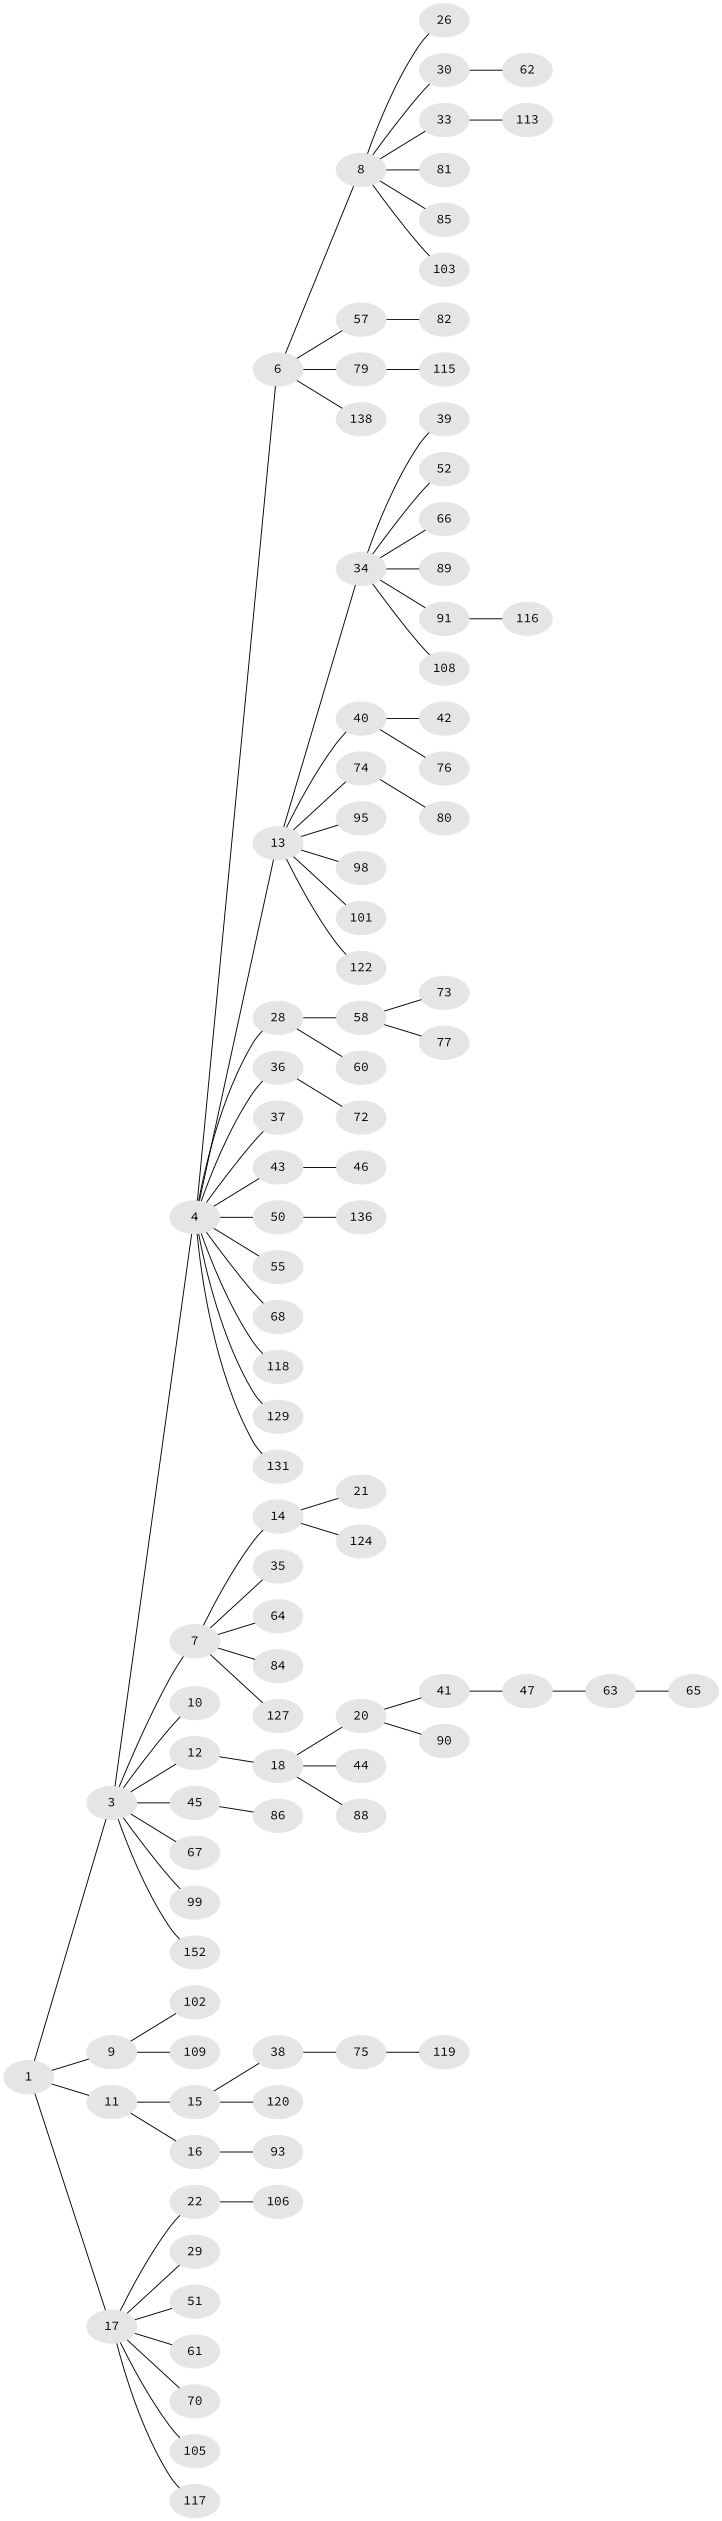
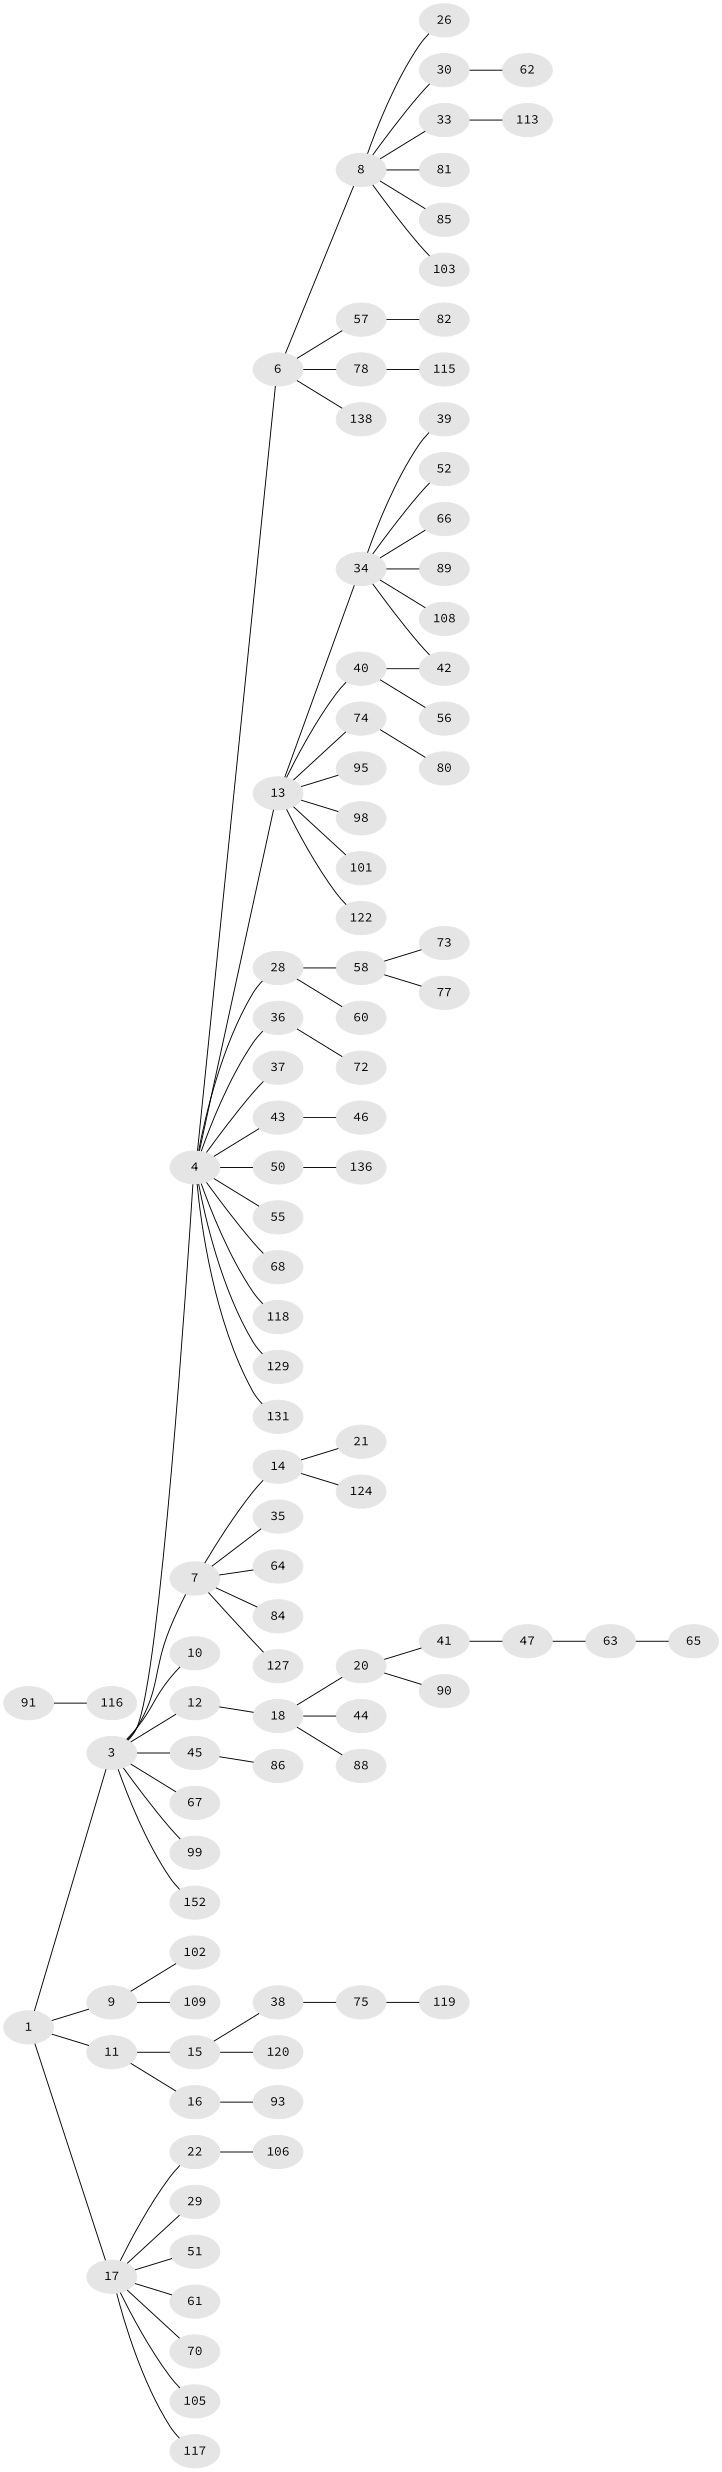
node "79": label "79" -> "78"
edge "34" -- "91": now "34" -- "42"
node "76": label "76" -> "56"
